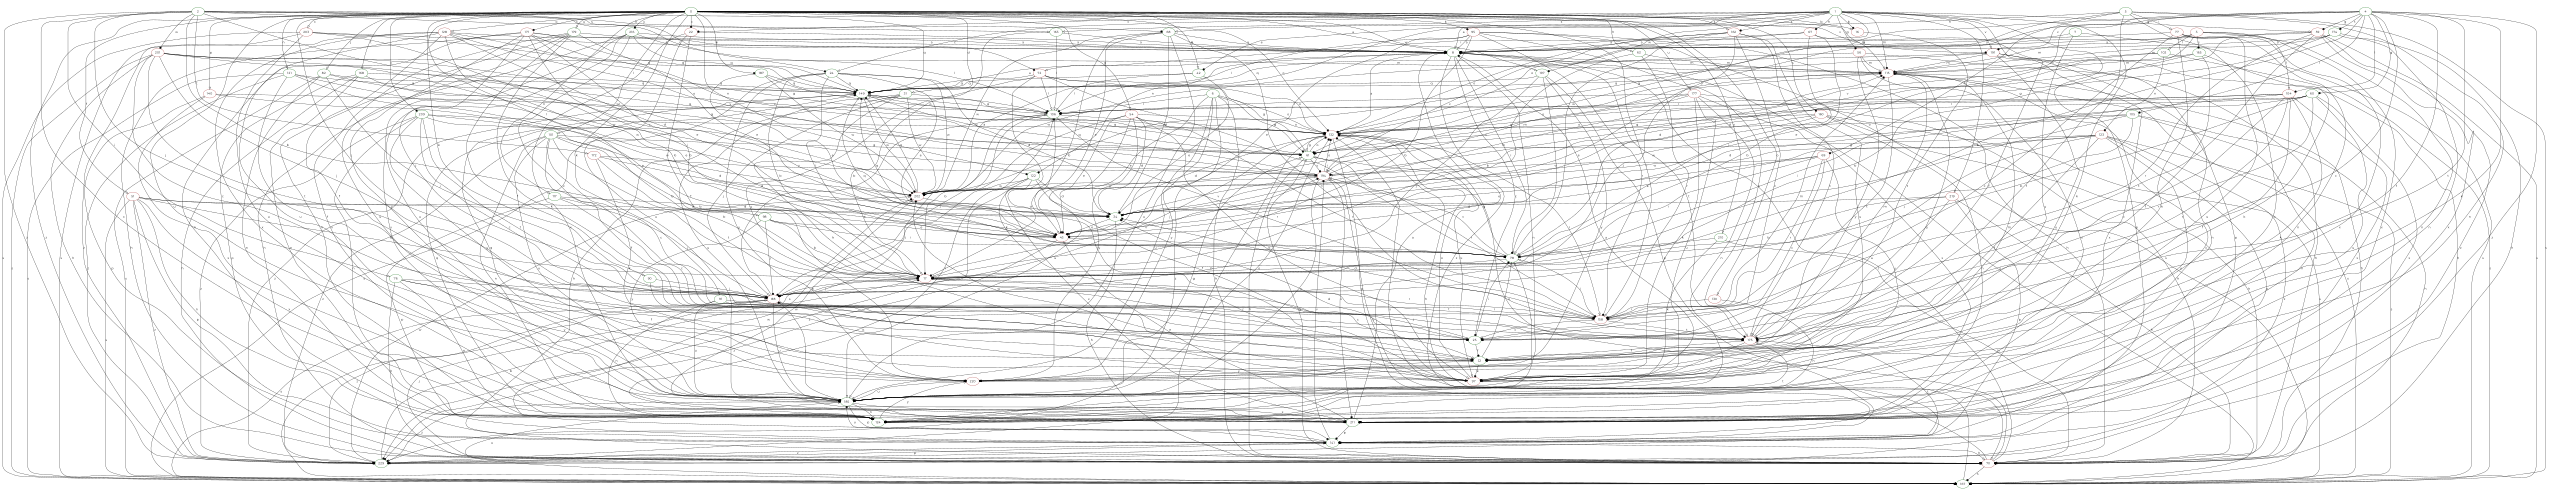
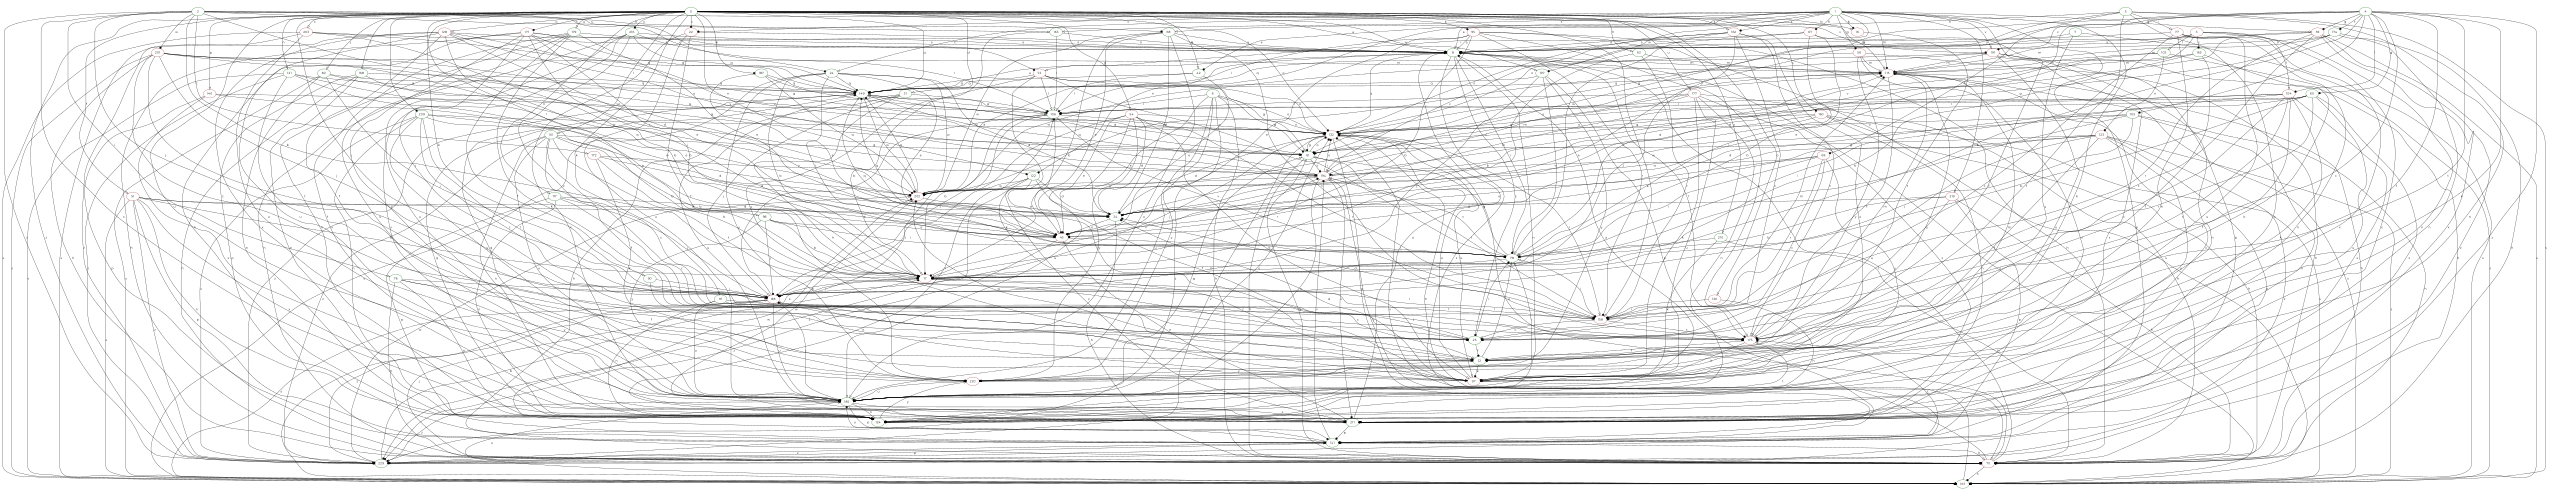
edge "132" -> "61": arrowhead onormal -> dot
edge "31" -> "202": removed, label "w"
edge "117" -> "124": added, label "n"
